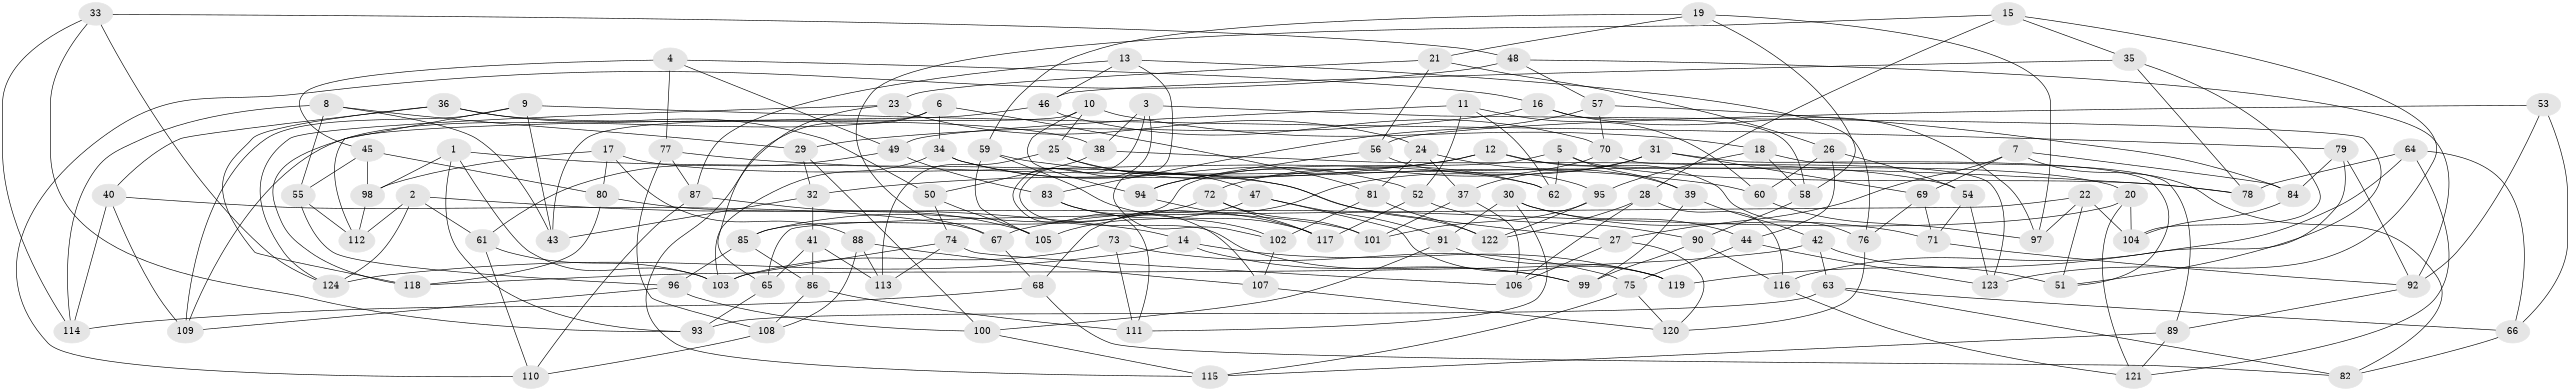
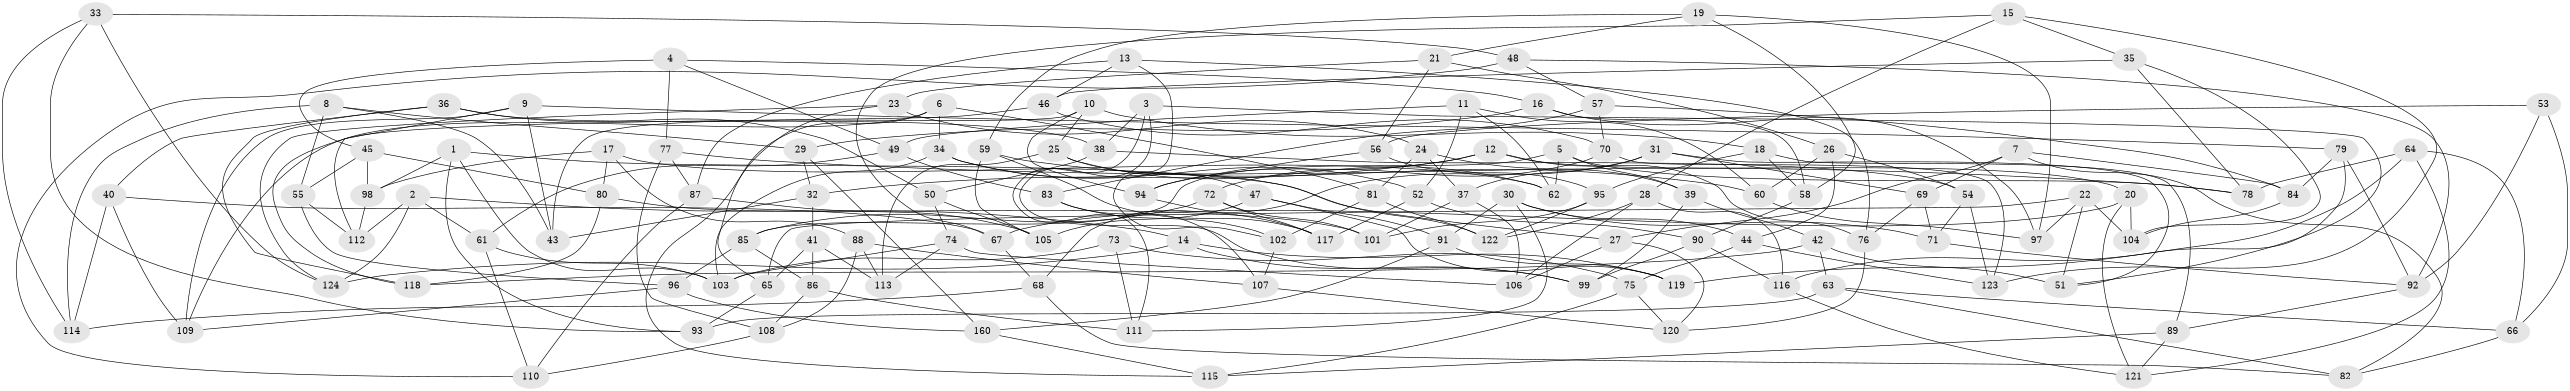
node "100": label "100" -> "160"
